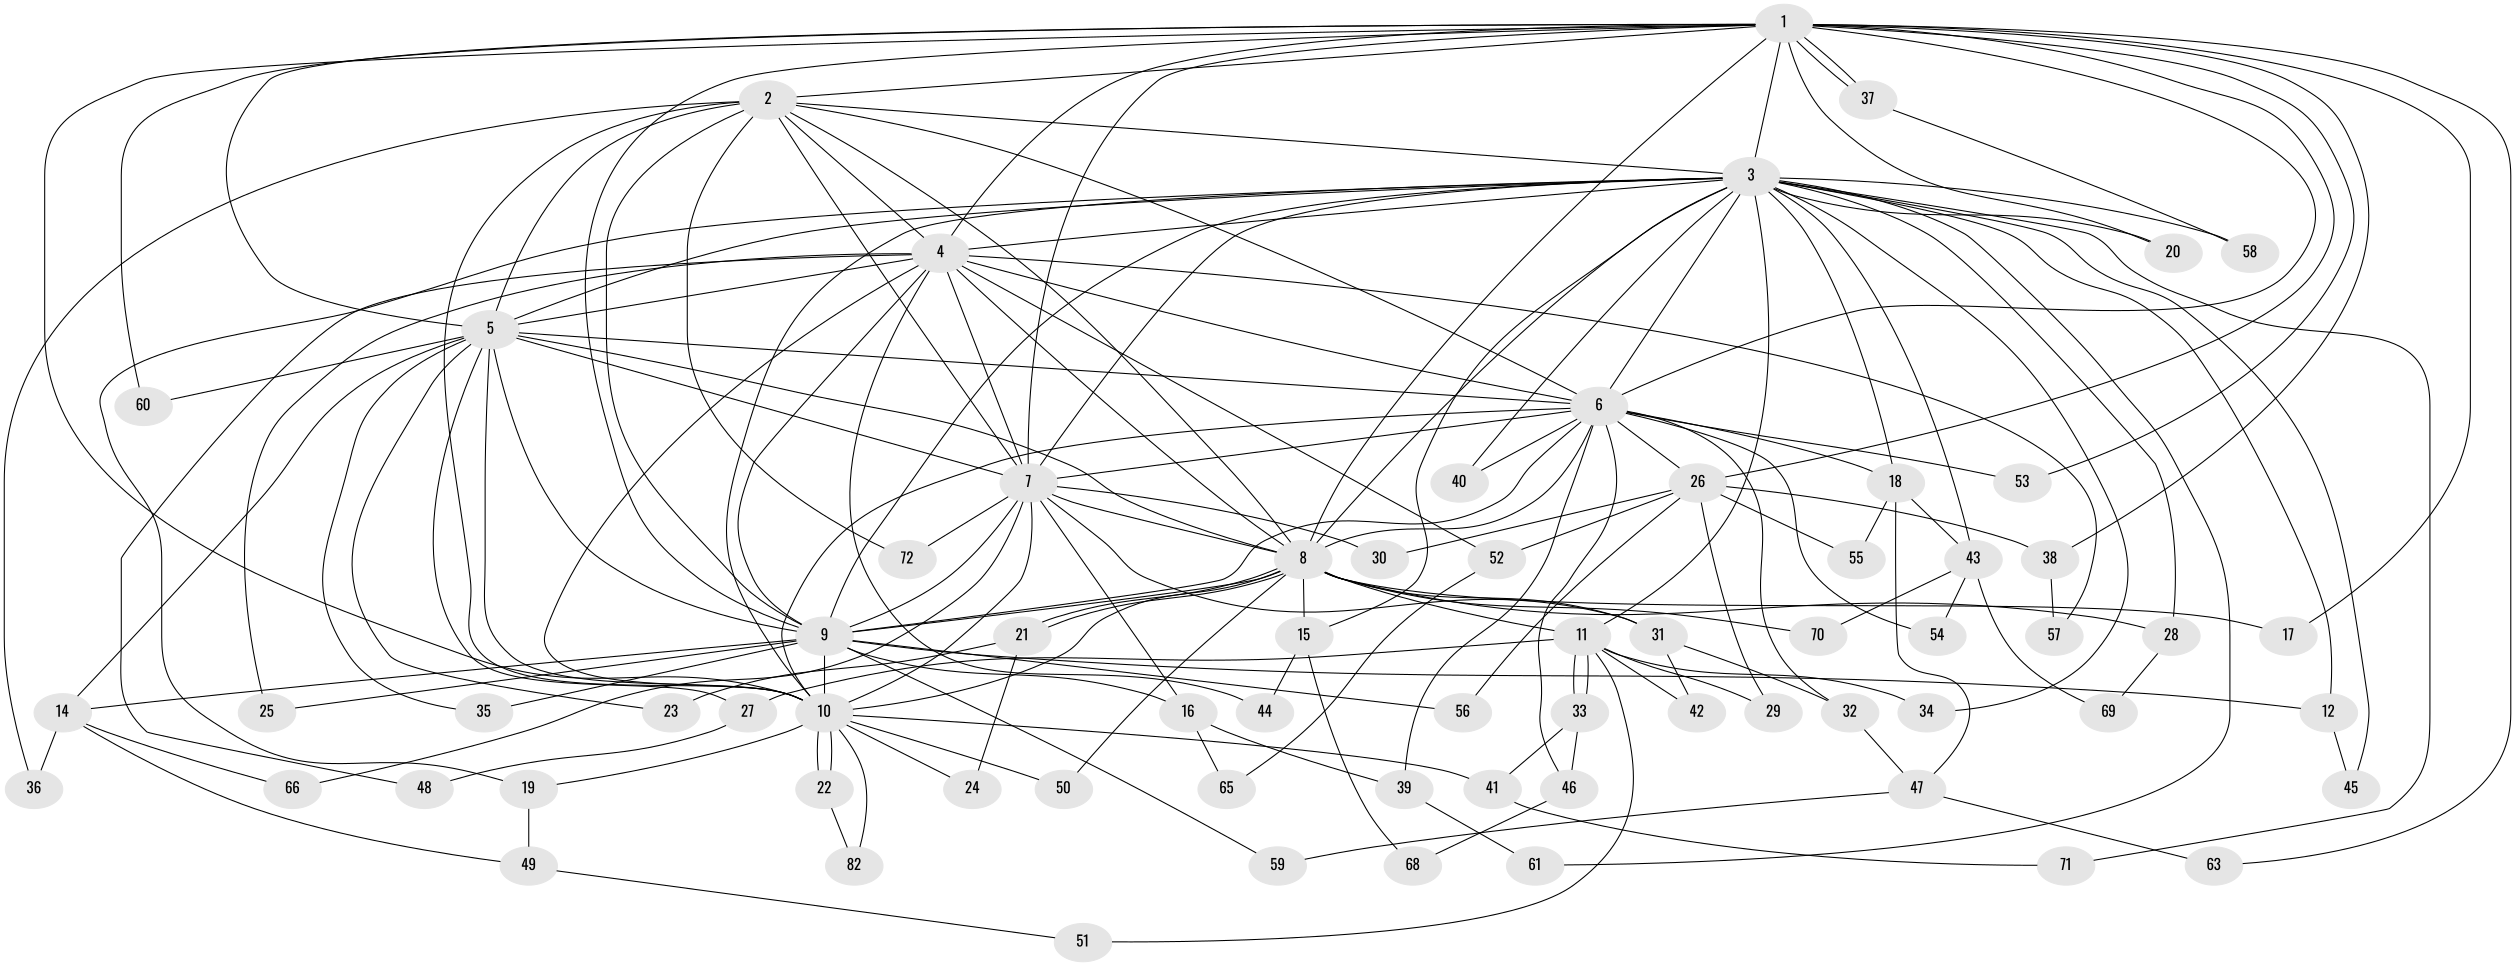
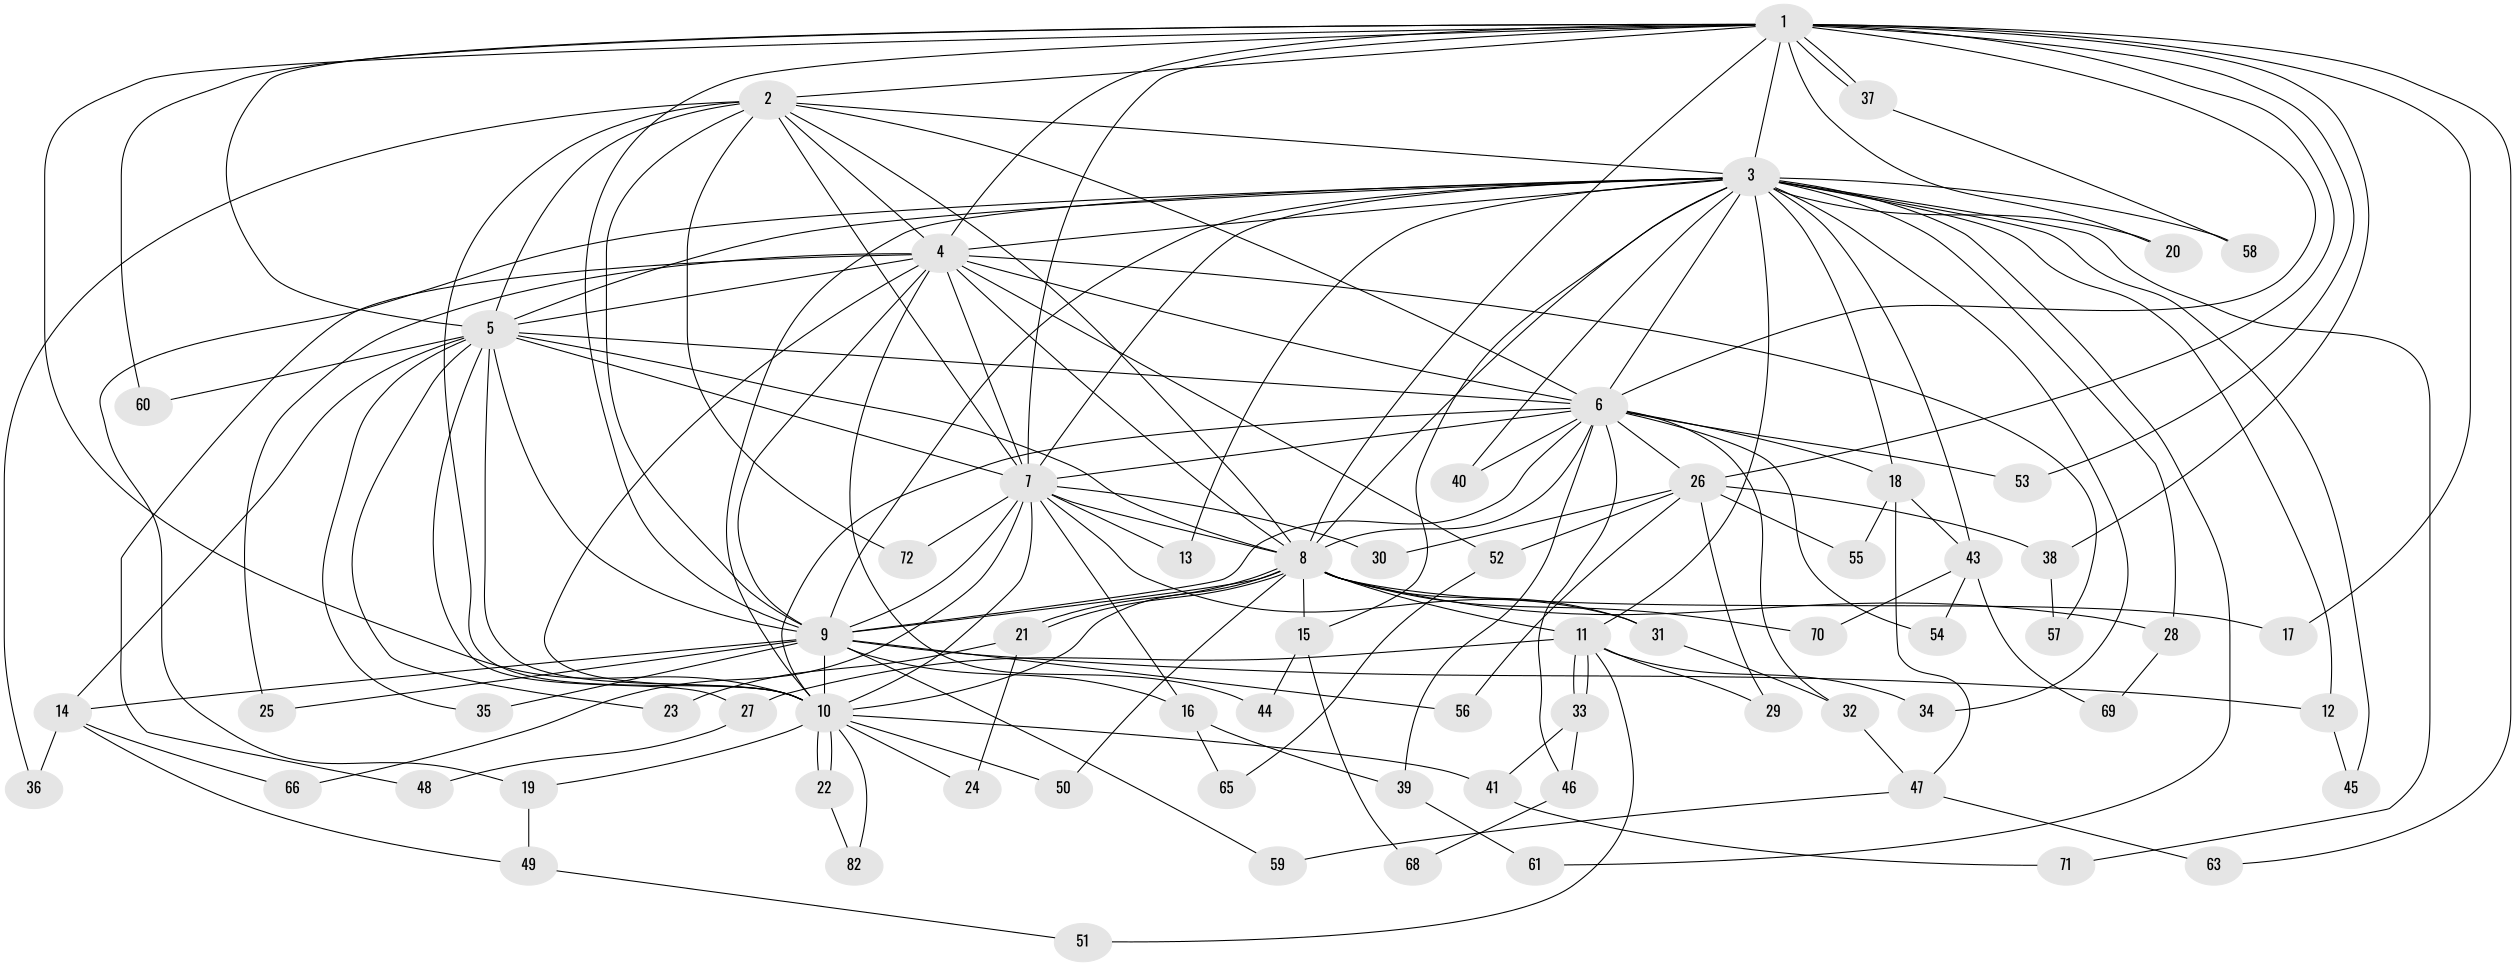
node "13": added
node "42": removed
